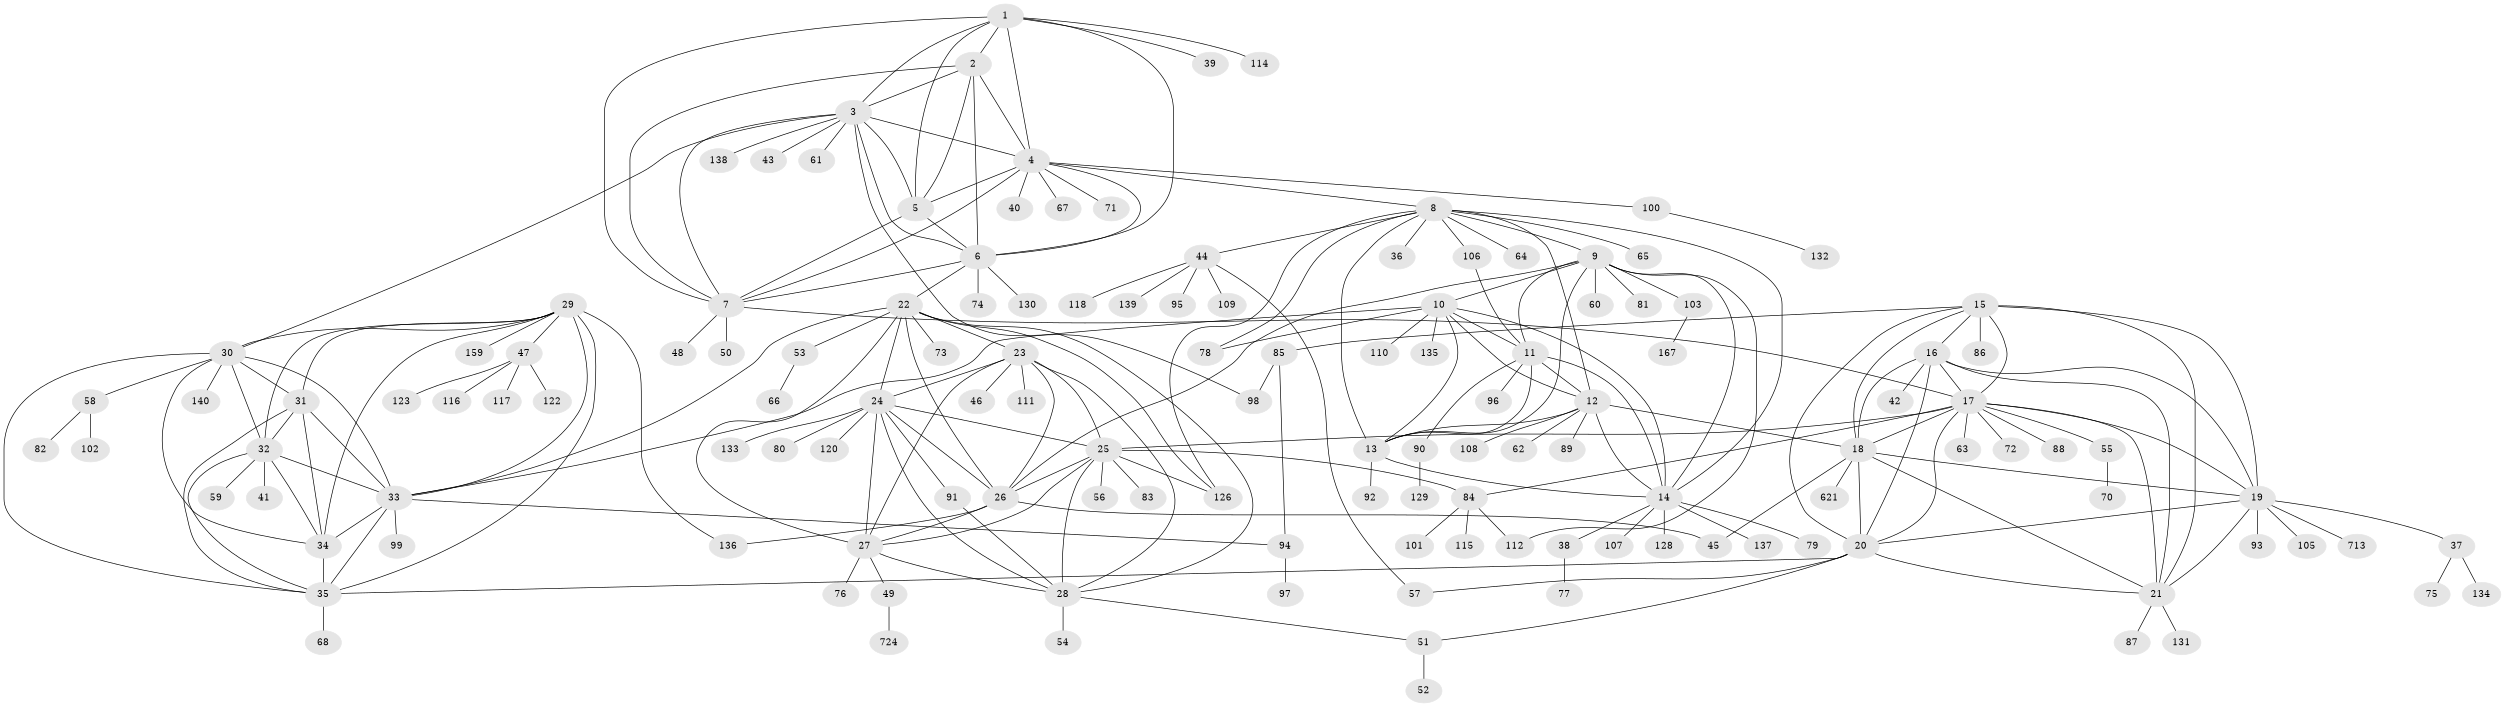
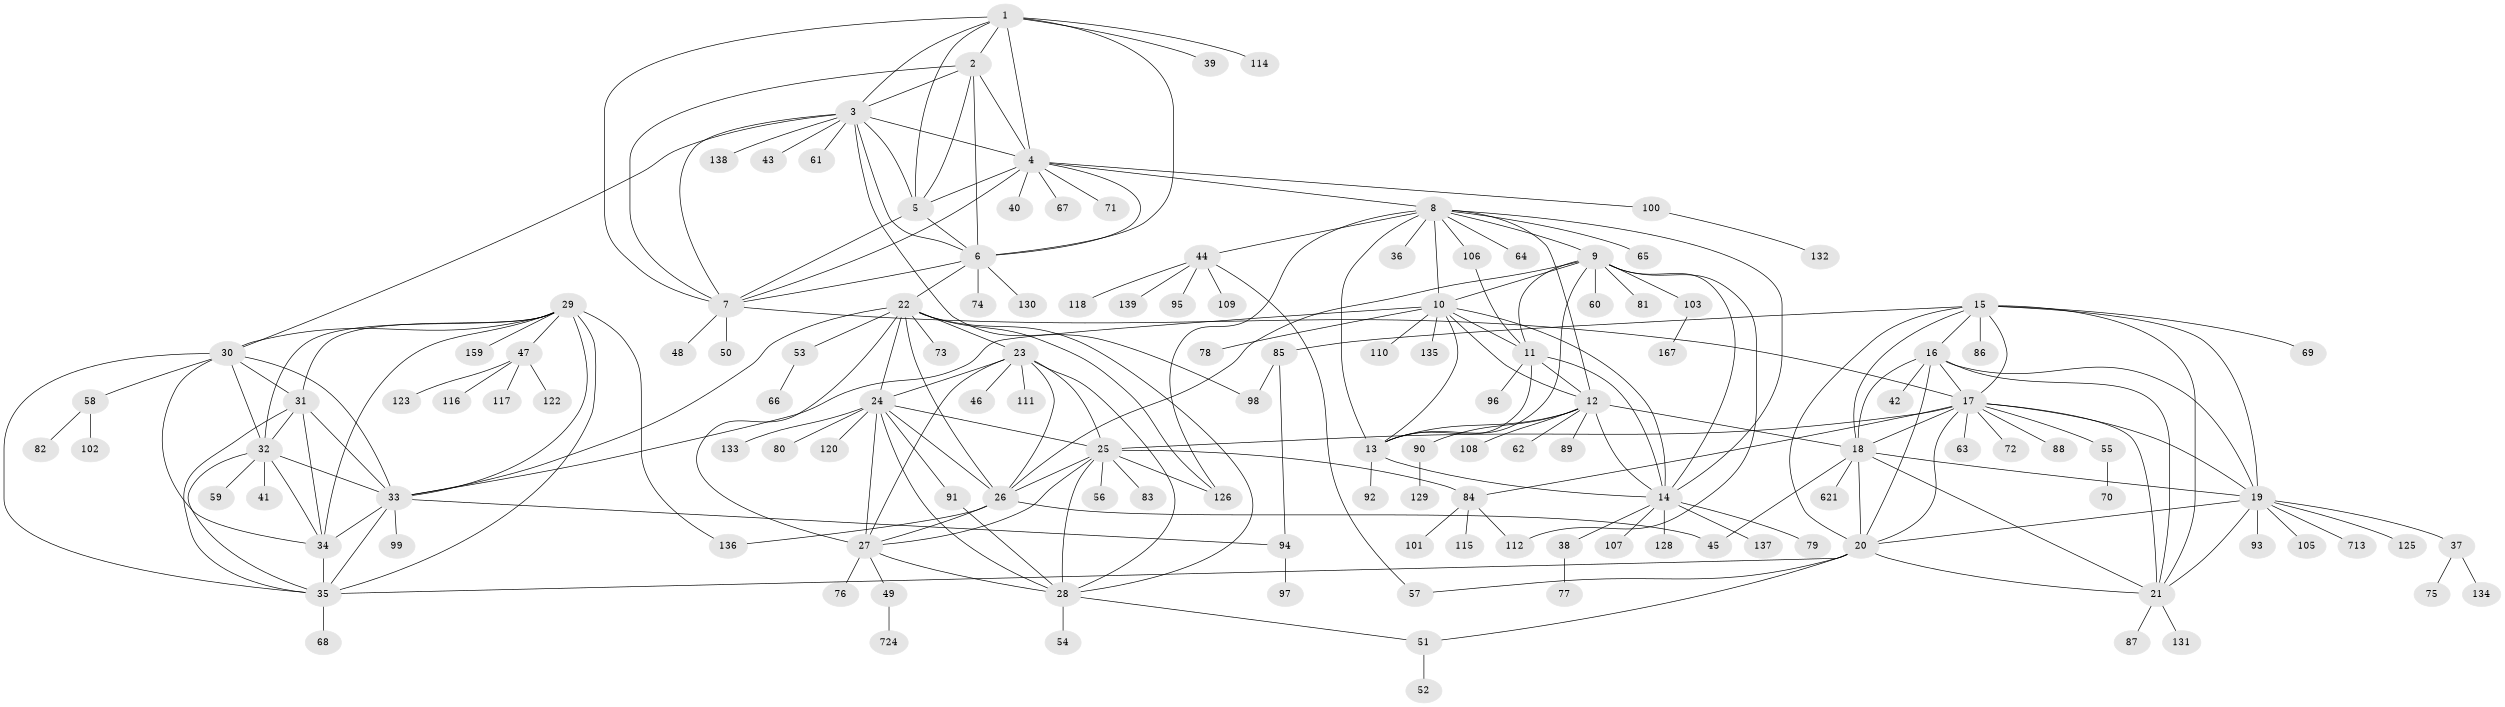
edge "8" -- "78": now "8" -- "10"
node "69": added
edge "11" -- "90": now "12" -- "90"
node "140": removed
node "125": added
